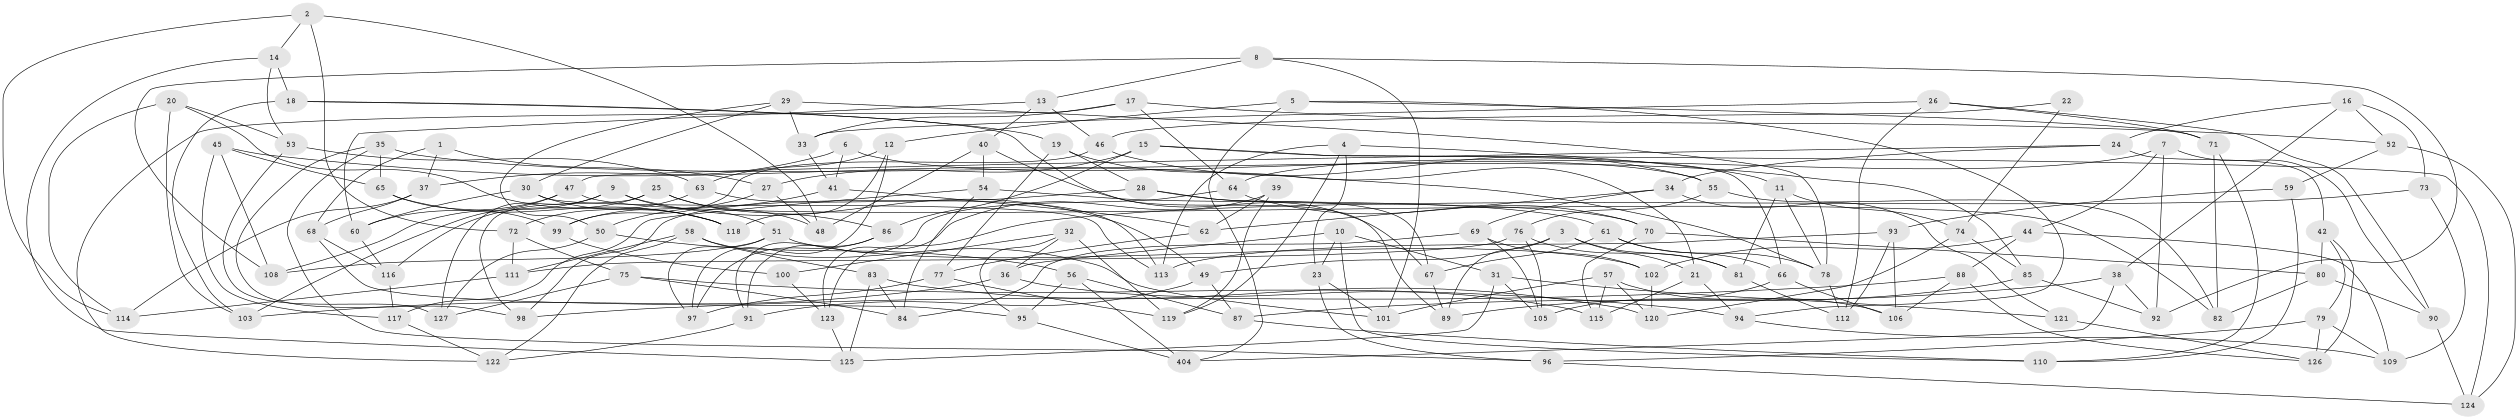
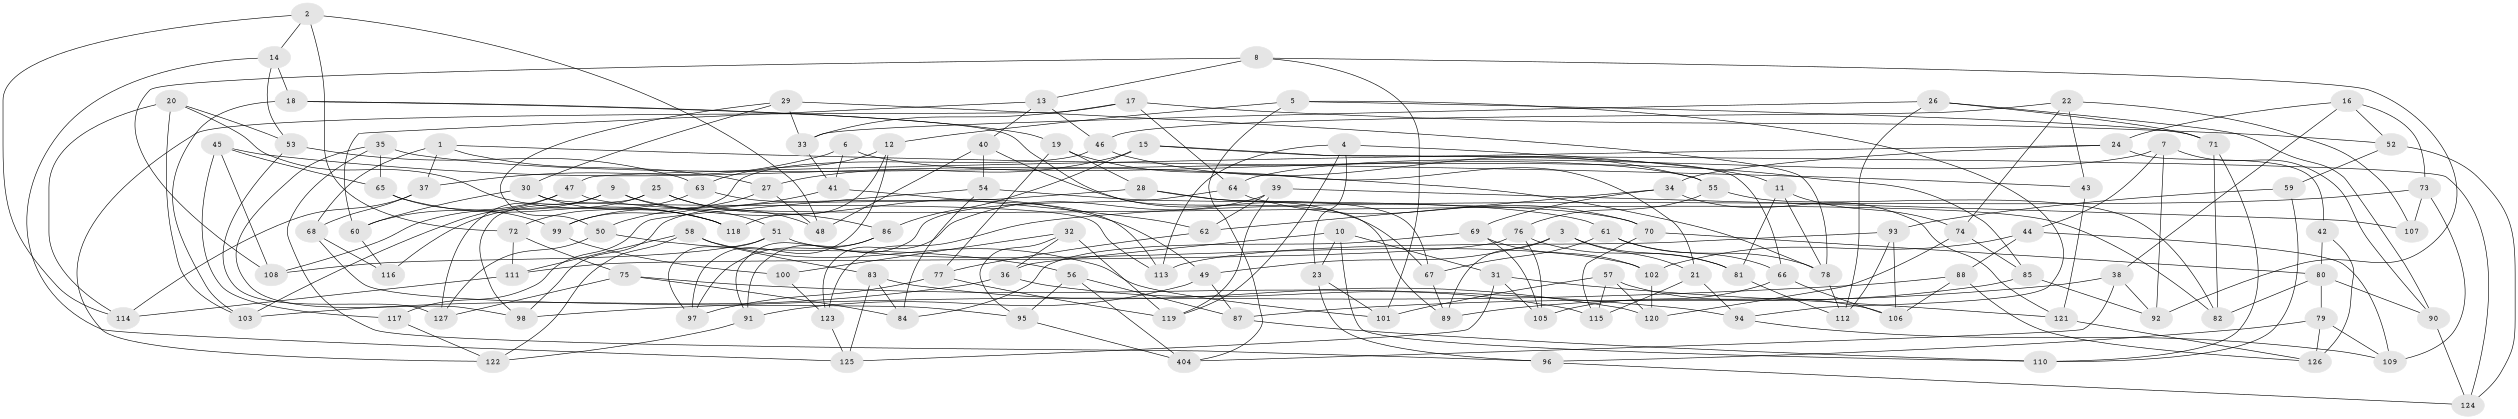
node "43": added
node "107": added
edge "42" -- "79": now "80" -- "79"
edge "116" -- "117": removed
